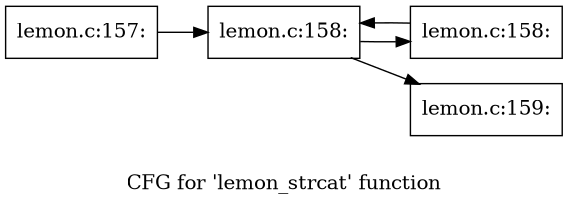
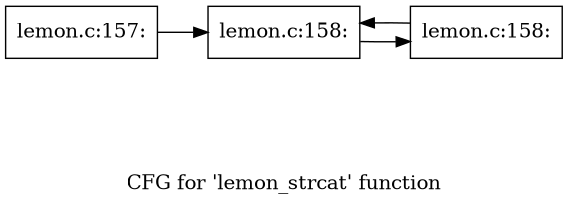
node "lemon.c:159:": removed
